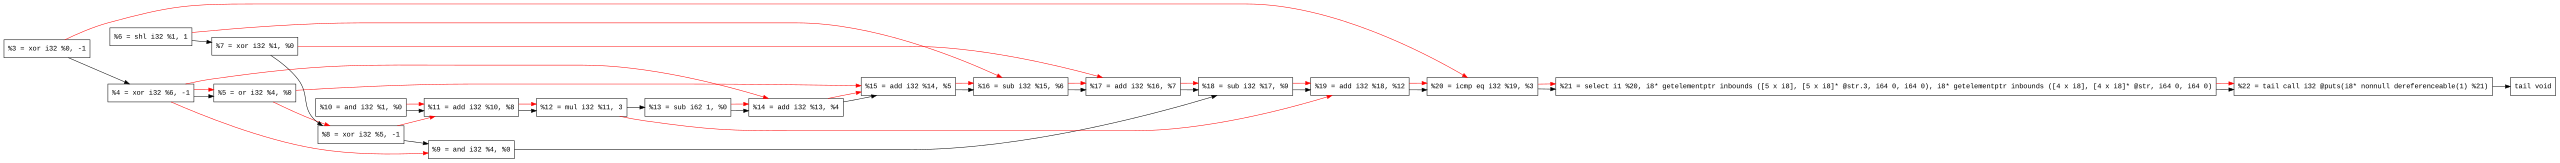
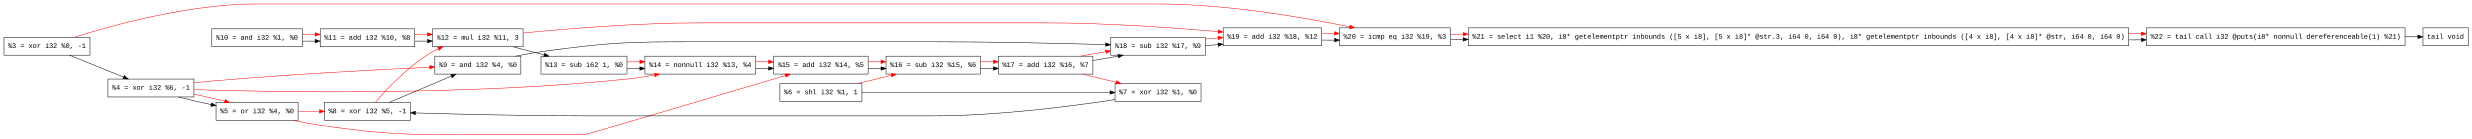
edge "%7 = xor i32 %1, %0" -> "%17 = add i32 %16, %7": reversed
node "%14 = add i32 %13, %4": label "%14 = add i32 %13, %4" -> "%14 = nonnull i32 %13, %4"
edge "%8 = xor i32 %5, -1" -> "%11 = add i32 %10, %8": now "%8 = xor i32 %5, -1" -> "%12 = mul i32 %11, 3"
